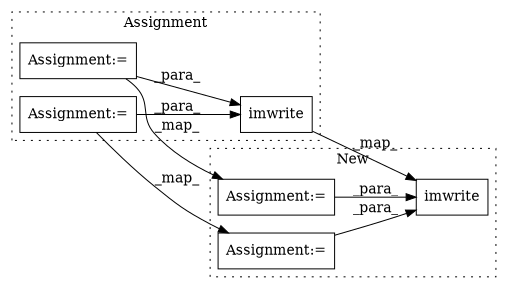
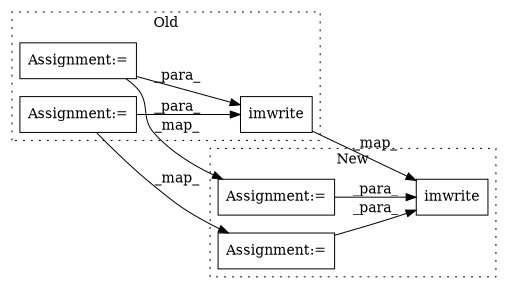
cluster "Assignment": label "Assignment" -> "Old"
